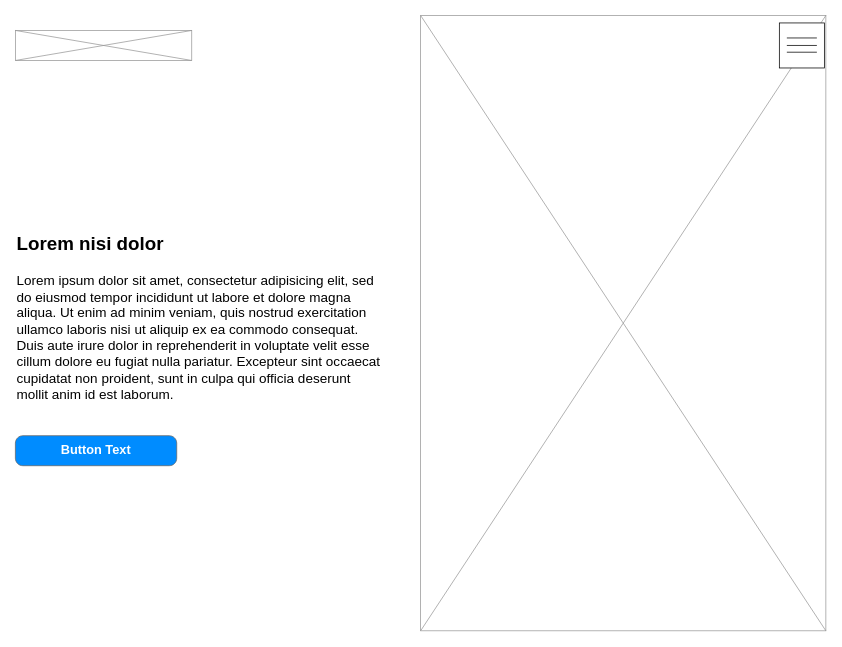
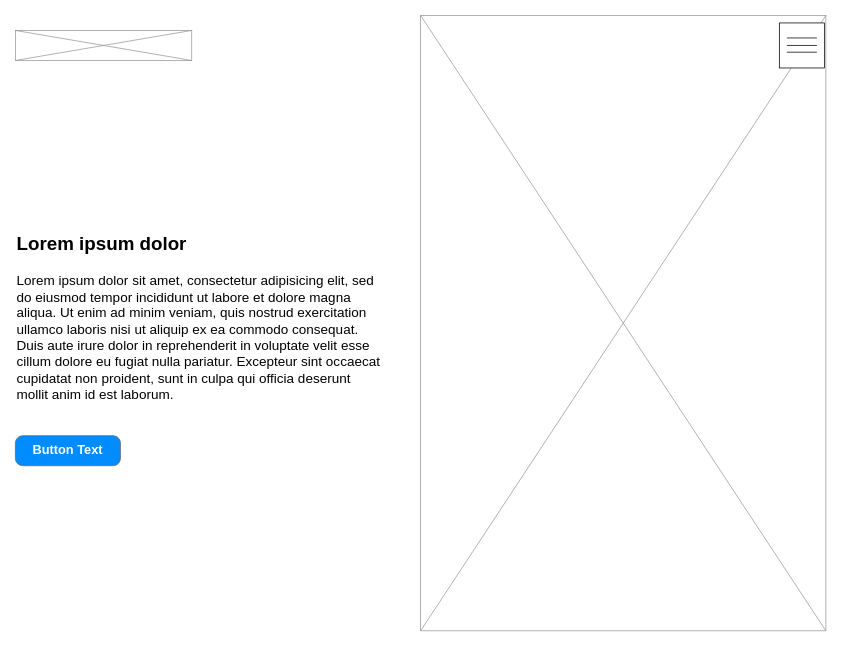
node "Lorem nisi dolor": label "Lorem nisi dolor" -> "Lorem ipsum dolor"
node "Button Text": size 161x30 -> 105x30
